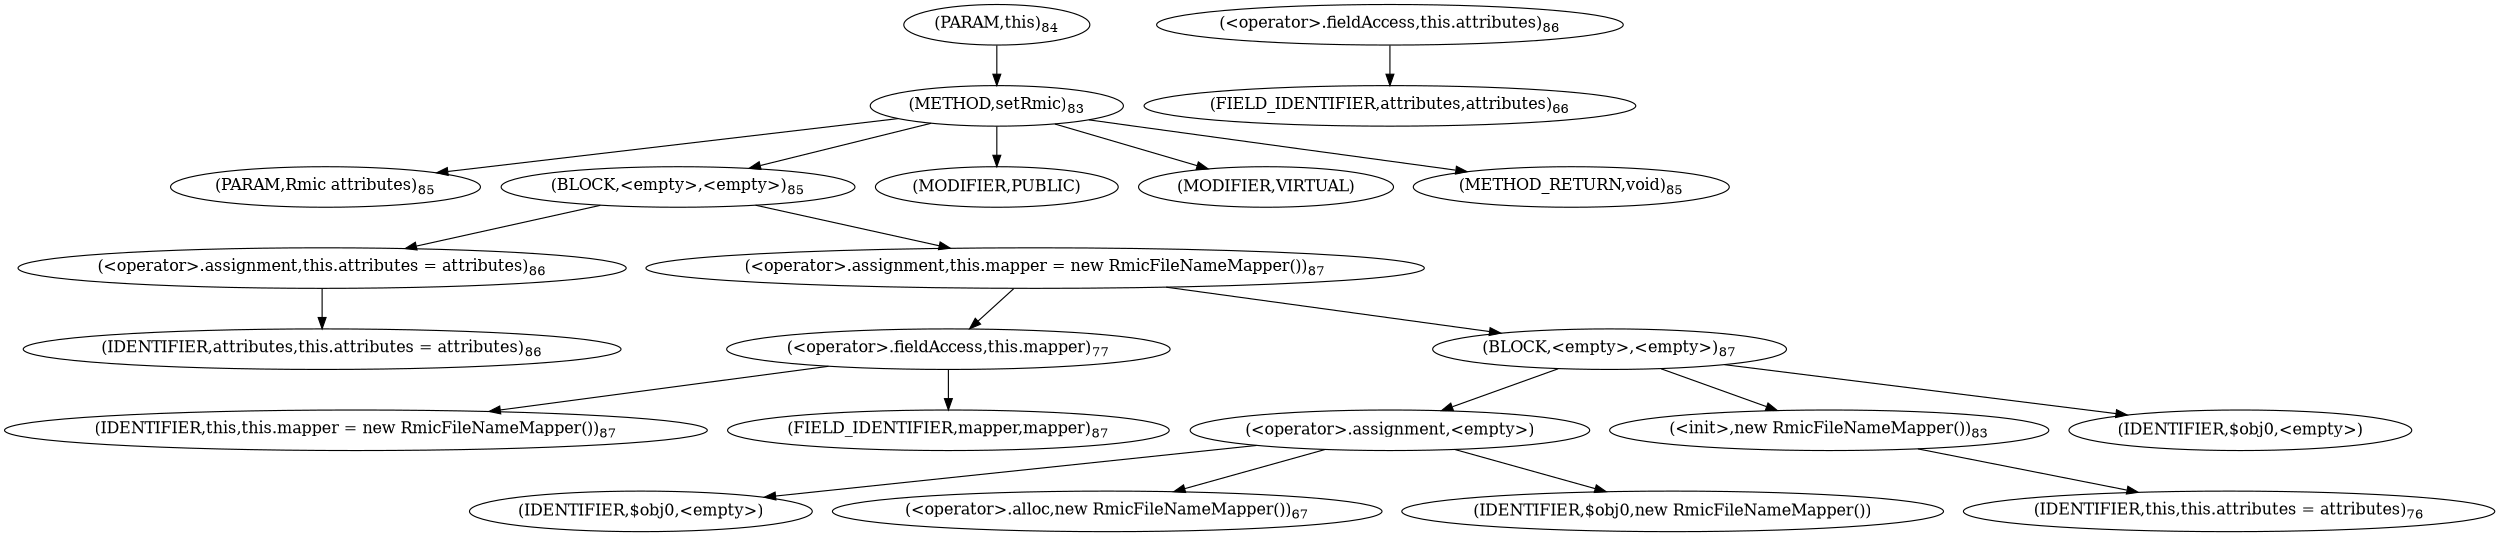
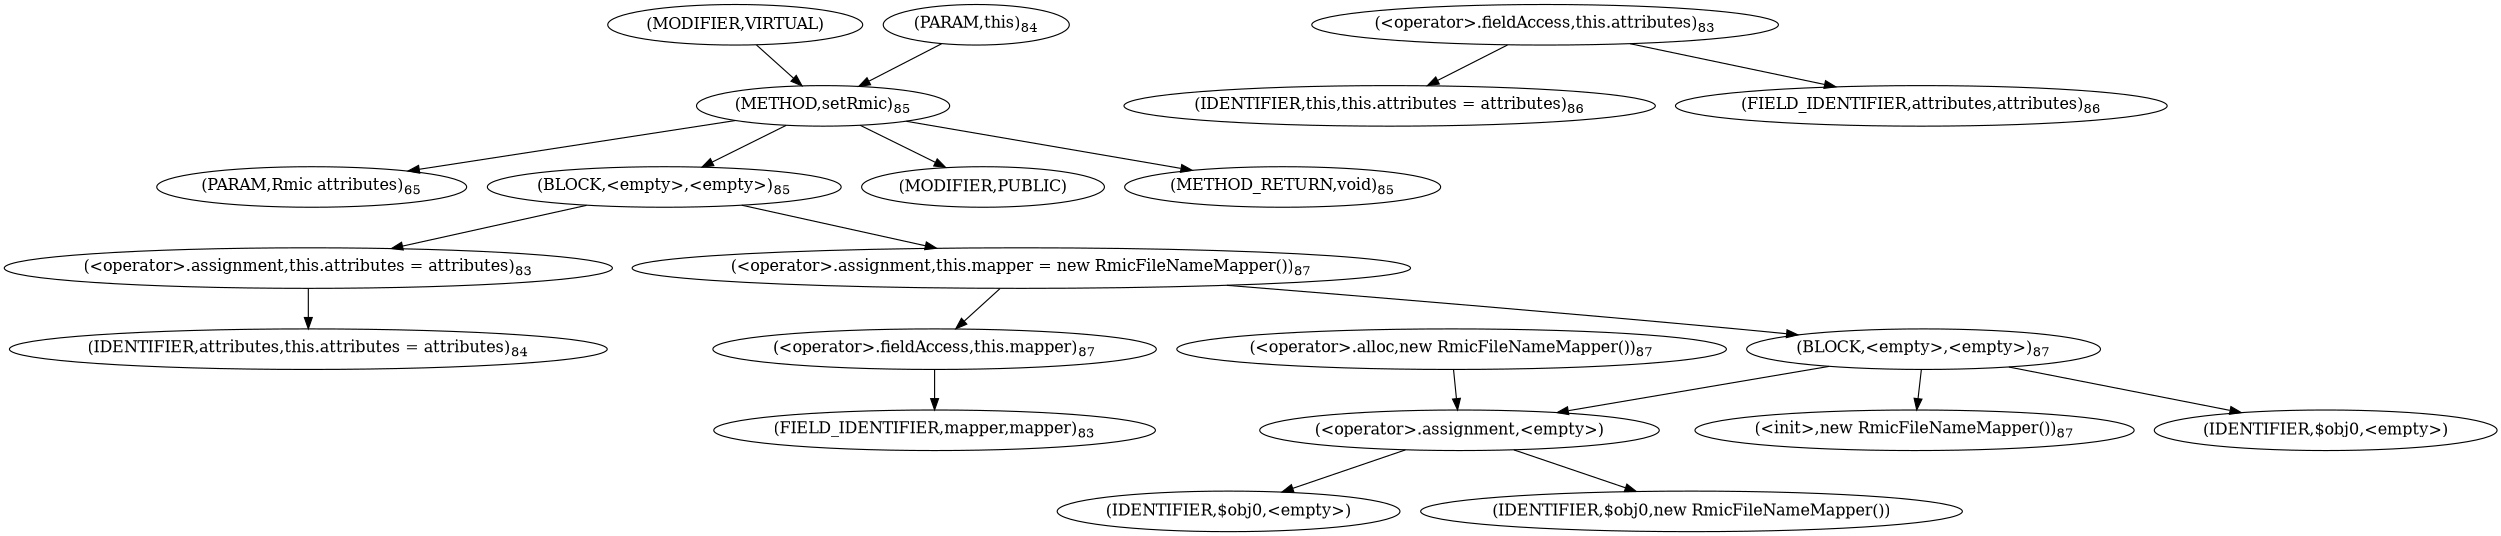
node "(<operator>.fieldAccess,this.attributes)": text "86" -> "83"
node "(METHOD,setRmic)": text "83" -> "85"
node "(FIELD_IDENTIFIER,attributes,attributes)": text "66" -> "86"
edge "(METHOD,setRmic)" -> "(MODIFIER,VIRTUAL)": reversed
node "(PARAM,Rmic attributes)": text "85" -> "65"
node "(<operator>.assignment,this.attributes = attributes)": text "86" -> "83"
node "(IDENTIFIER,attributes,this.attributes = attributes)": text "86" -> "84"
node "(<operator>.fieldAccess,this.mapper)": text "77" -> "87"
node "(FIELD_IDENTIFIER,mapper,mapper)": text "87" -> "83"
node "(<init>,new RmicFileNameMapper())": text "83" -> "87"
node "(IDENTIFIER,this,this.mapper = new RmicFileNameMapper())": removed
edge "(<operator>.assignment,<empty>)" -> "(<operator>.alloc,new RmicFileNameMapper())": reversed
edge "(<init>,new RmicFileNameMapper())" -> "(IDENTIFIER,this,this.attributes = attributes)": now "(<operator>.fieldAccess,this.attributes)" -> "(IDENTIFIER,this,this.attributes = attributes)"
node "(<operator>.alloc,new RmicFileNameMapper())": text "67" -> "87"
node "(IDENTIFIER,this,this.attributes = attributes)": text "76" -> "86"
